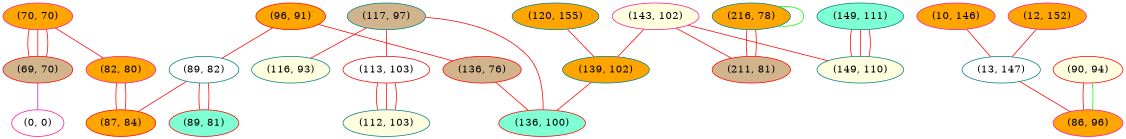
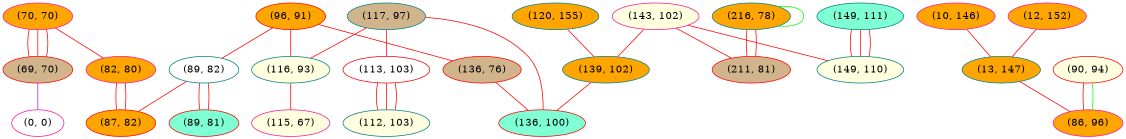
edge "(96, 91)" -- "(116, 93)": added
node "(13, 147)": fillcolor white -> orange
node "(87, 84)": label "(87, 84)" -> "(87, 82)"
node "(115, 67)": added
